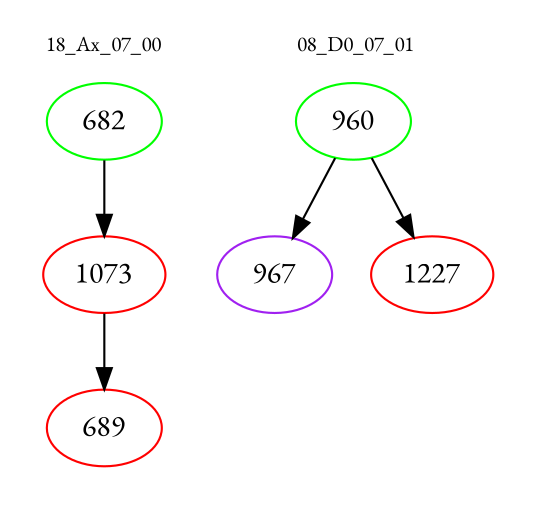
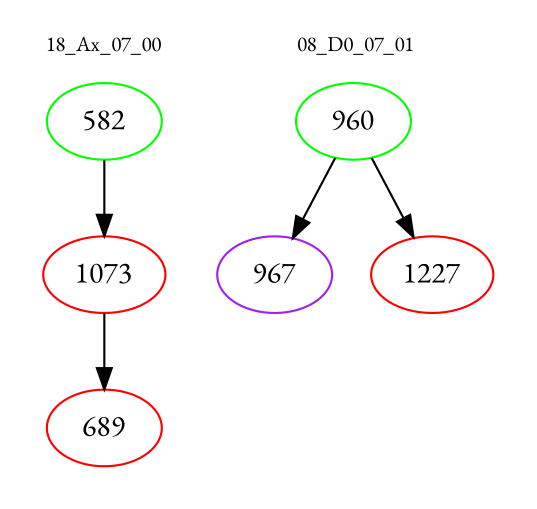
node "682": label "682" -> "582"
